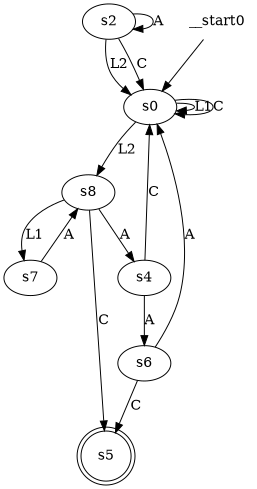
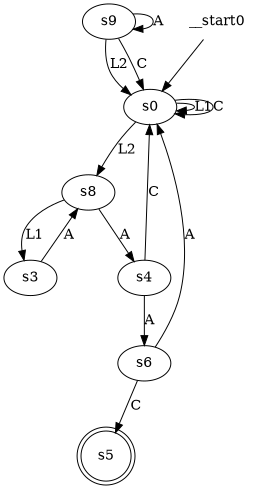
node "s2": label "s2" -> "s9"
node "s7": label "s7" -> "s3"
edge "s8" -> "s5": removed, label "C"
